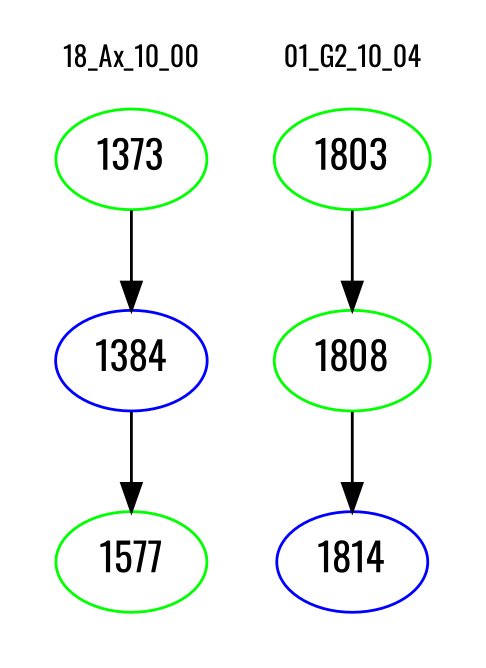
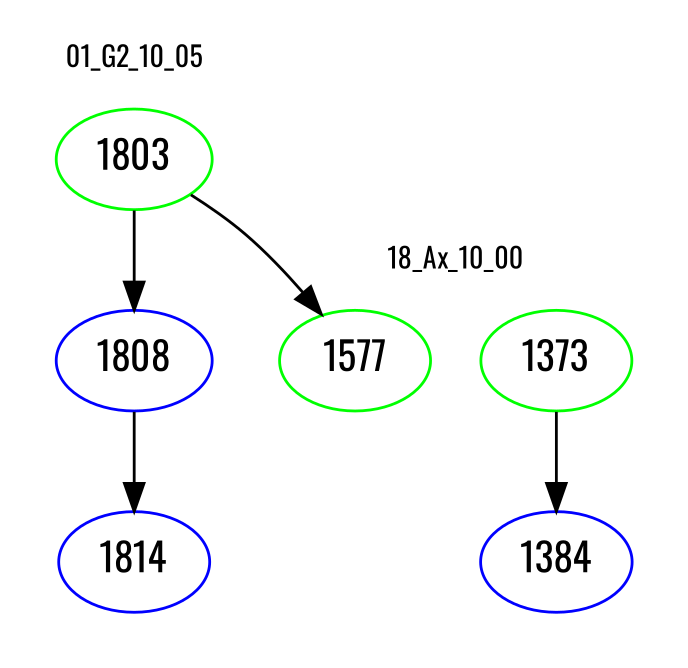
cluster "01_G2_10_04": label "01_G2_10_04" -> "01_G2_10_05"
node "1808": color green -> blue
edge "1384" -> "1577": now "1803" -> "1577"
